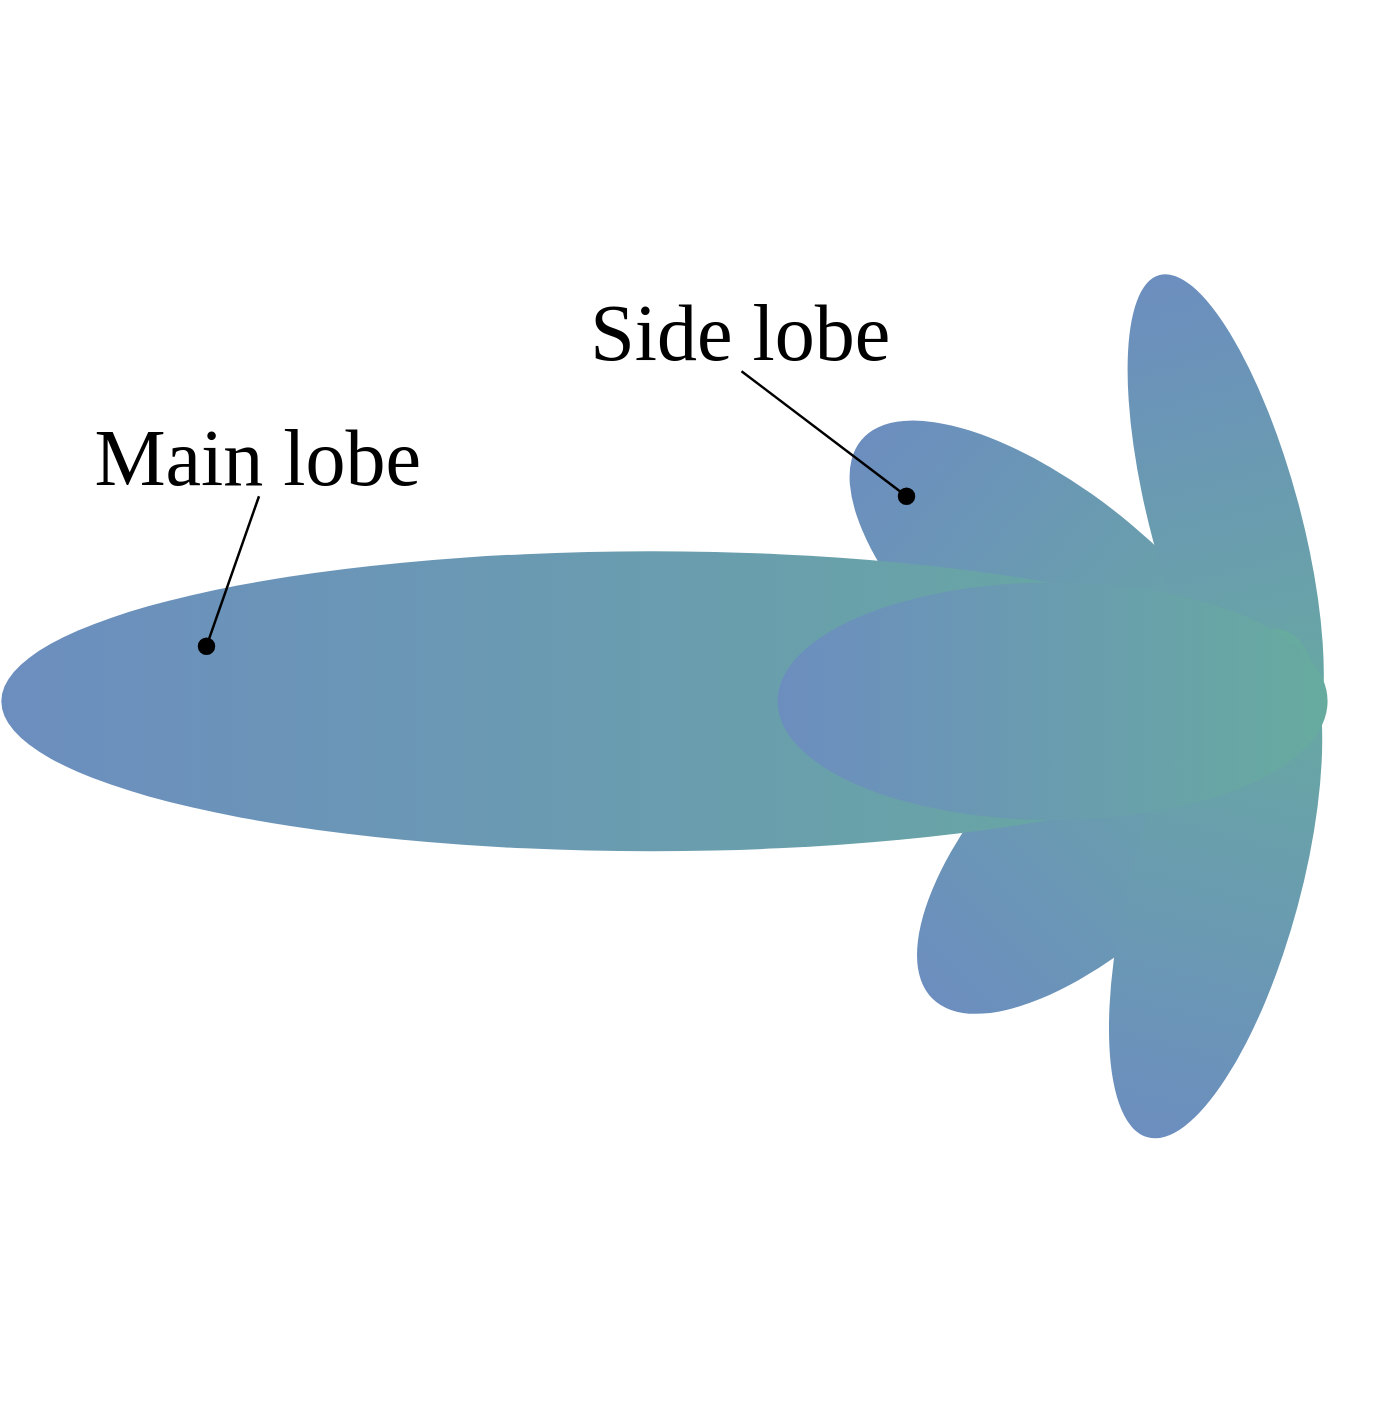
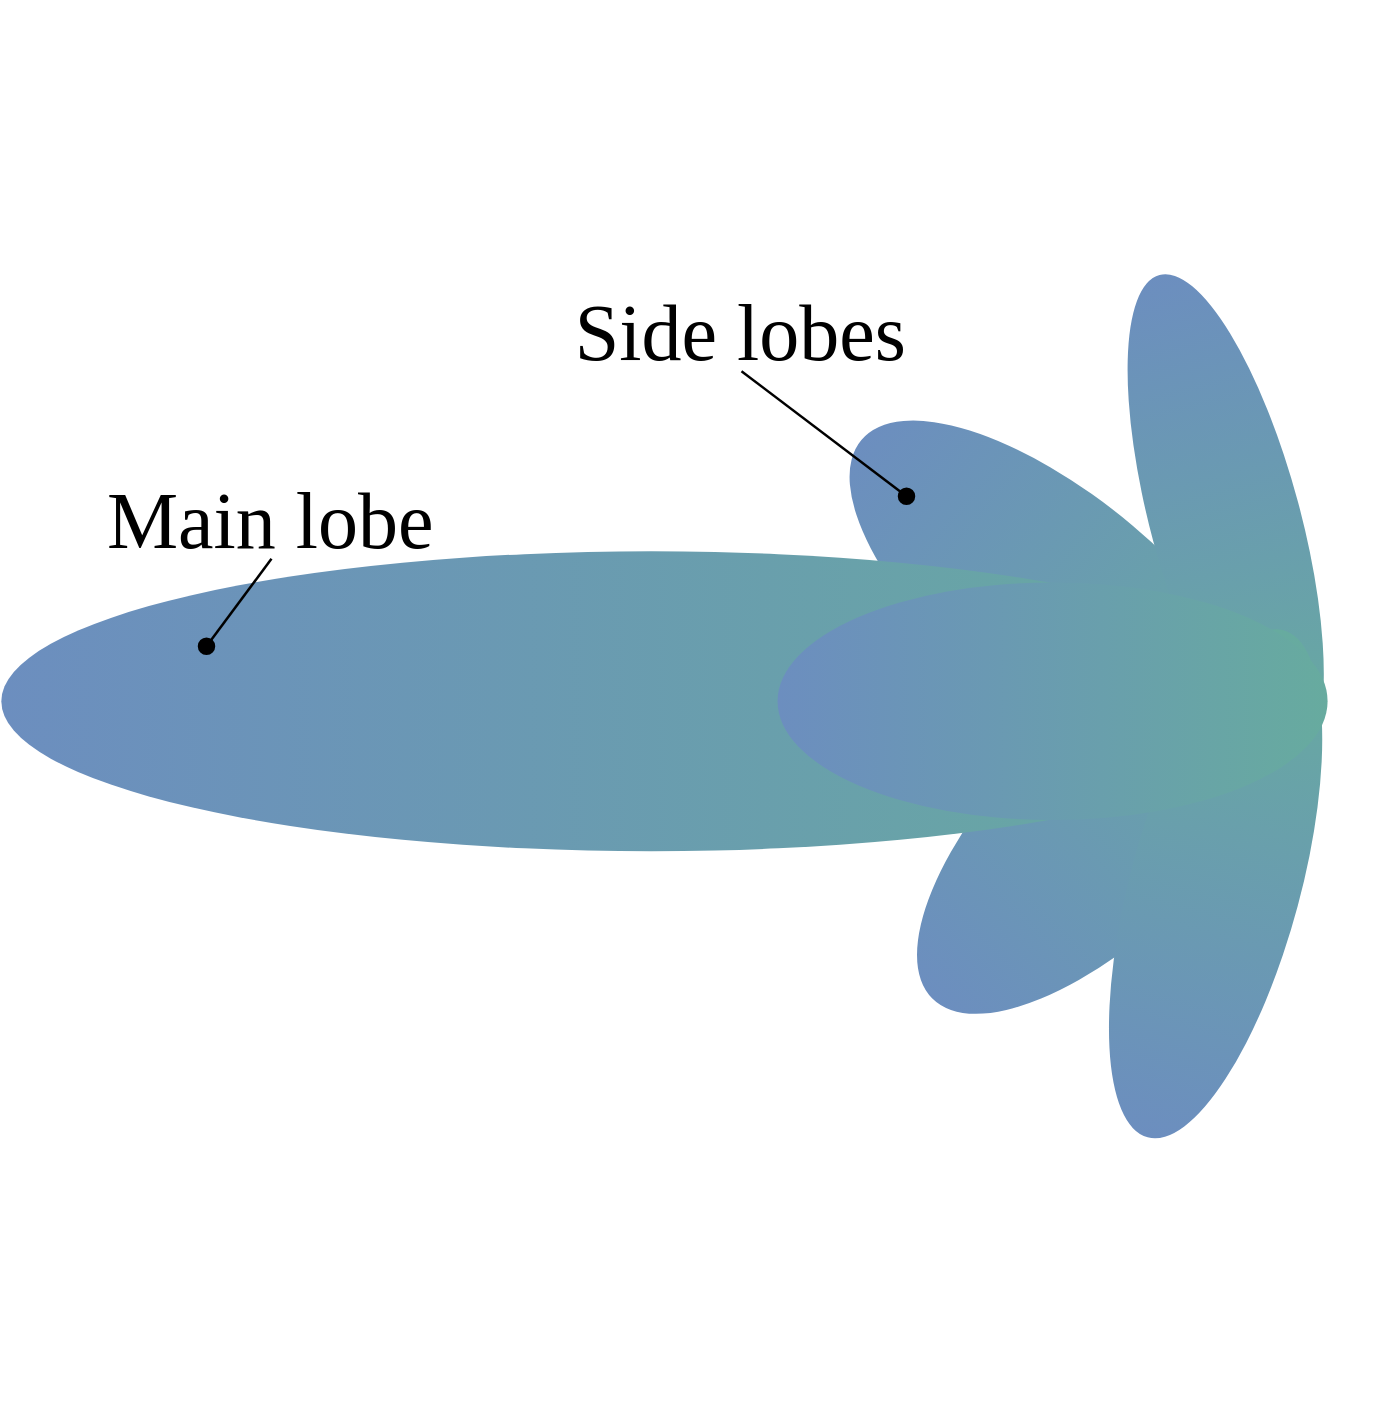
node "Side lobe": label "Side lobe" -> "Side lobes"
node "Main lobe": moved (259, 459) -> (271, 521)
